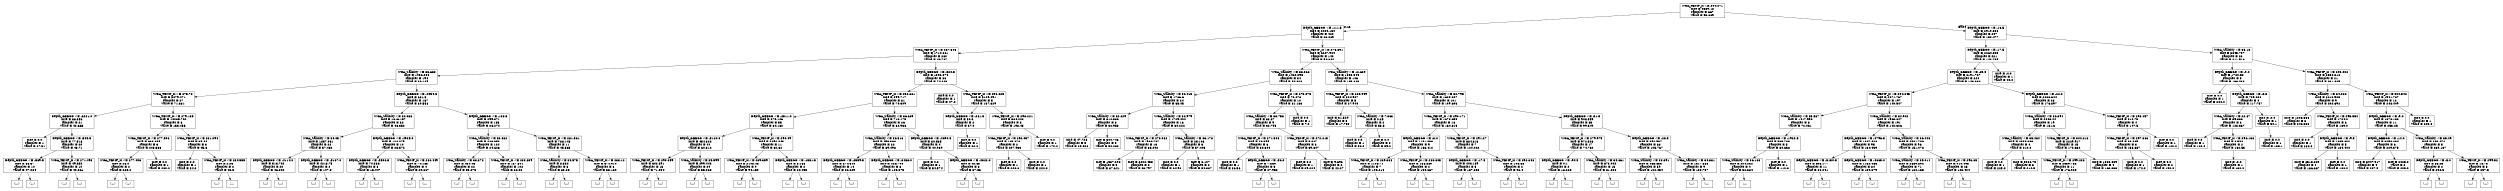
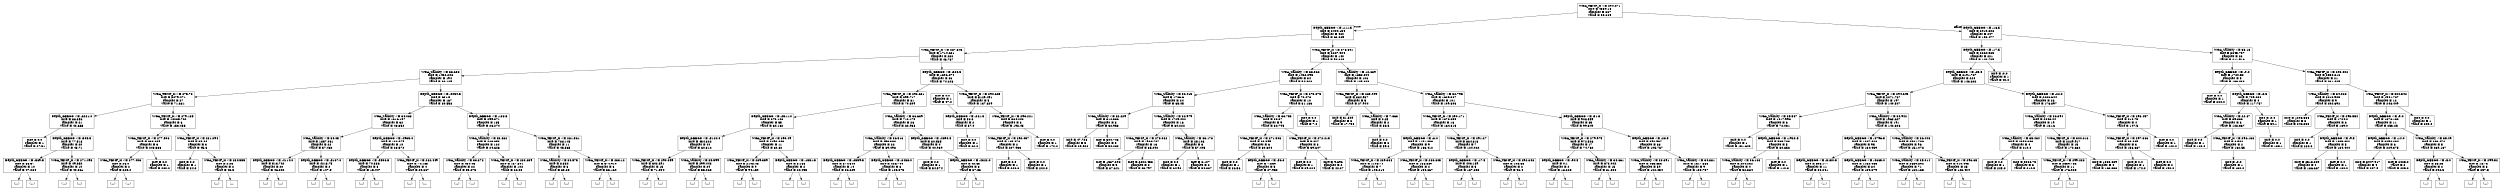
node "mse = 0.0 samples = 1 value = 58.0": removed
node "mse = 0.0 samples = 1 value = 151.643": added
